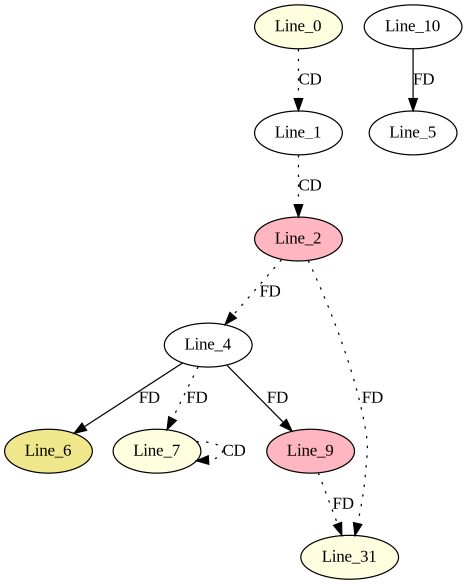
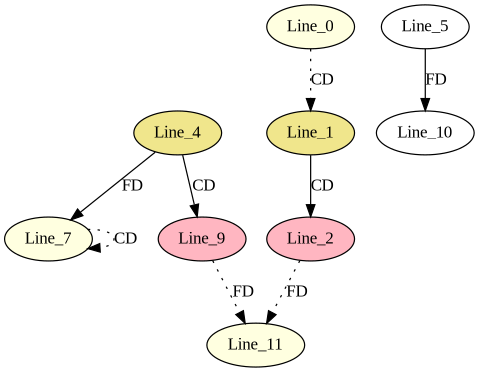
edge "Line_10" -> "Line_5": reversed
node "Line_1": fillcolor white -> khaki
edge "Line_1" -> "Line_2": style dotted -> solid
edge "Line_2" -> "Line_4": removed, label "FD"
node "Line_4": fillcolor white -> khaki
edge "Line_4" -> "Line_7": style dotted -> solid
edge "Line_4" -> "Line_9": label "FD" -> "CD"
node "Line_6": removed
node "Line_31": label "Line_31" -> "Line_11"
